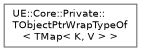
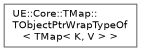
node "UE::Core::Private:: TObjectPtrWrapTypeOf < TMap< K, V > >": label "UE::Core::Private:: TObjectPtrWrapTypeOf < TMap< K, V > >" -> "UE::Core::TMap:: TObjectPtrWrapTypeOf < TMap< K, V > >"
